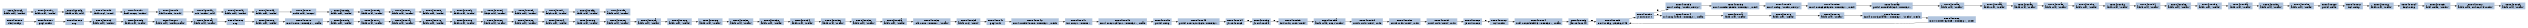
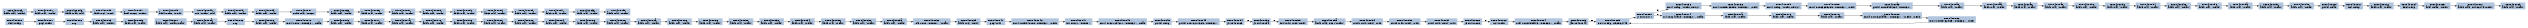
edge "0x00400005 addb %al, (%eax)" -> "0x00400007 addb %al, (%eax,%eax)": removed
